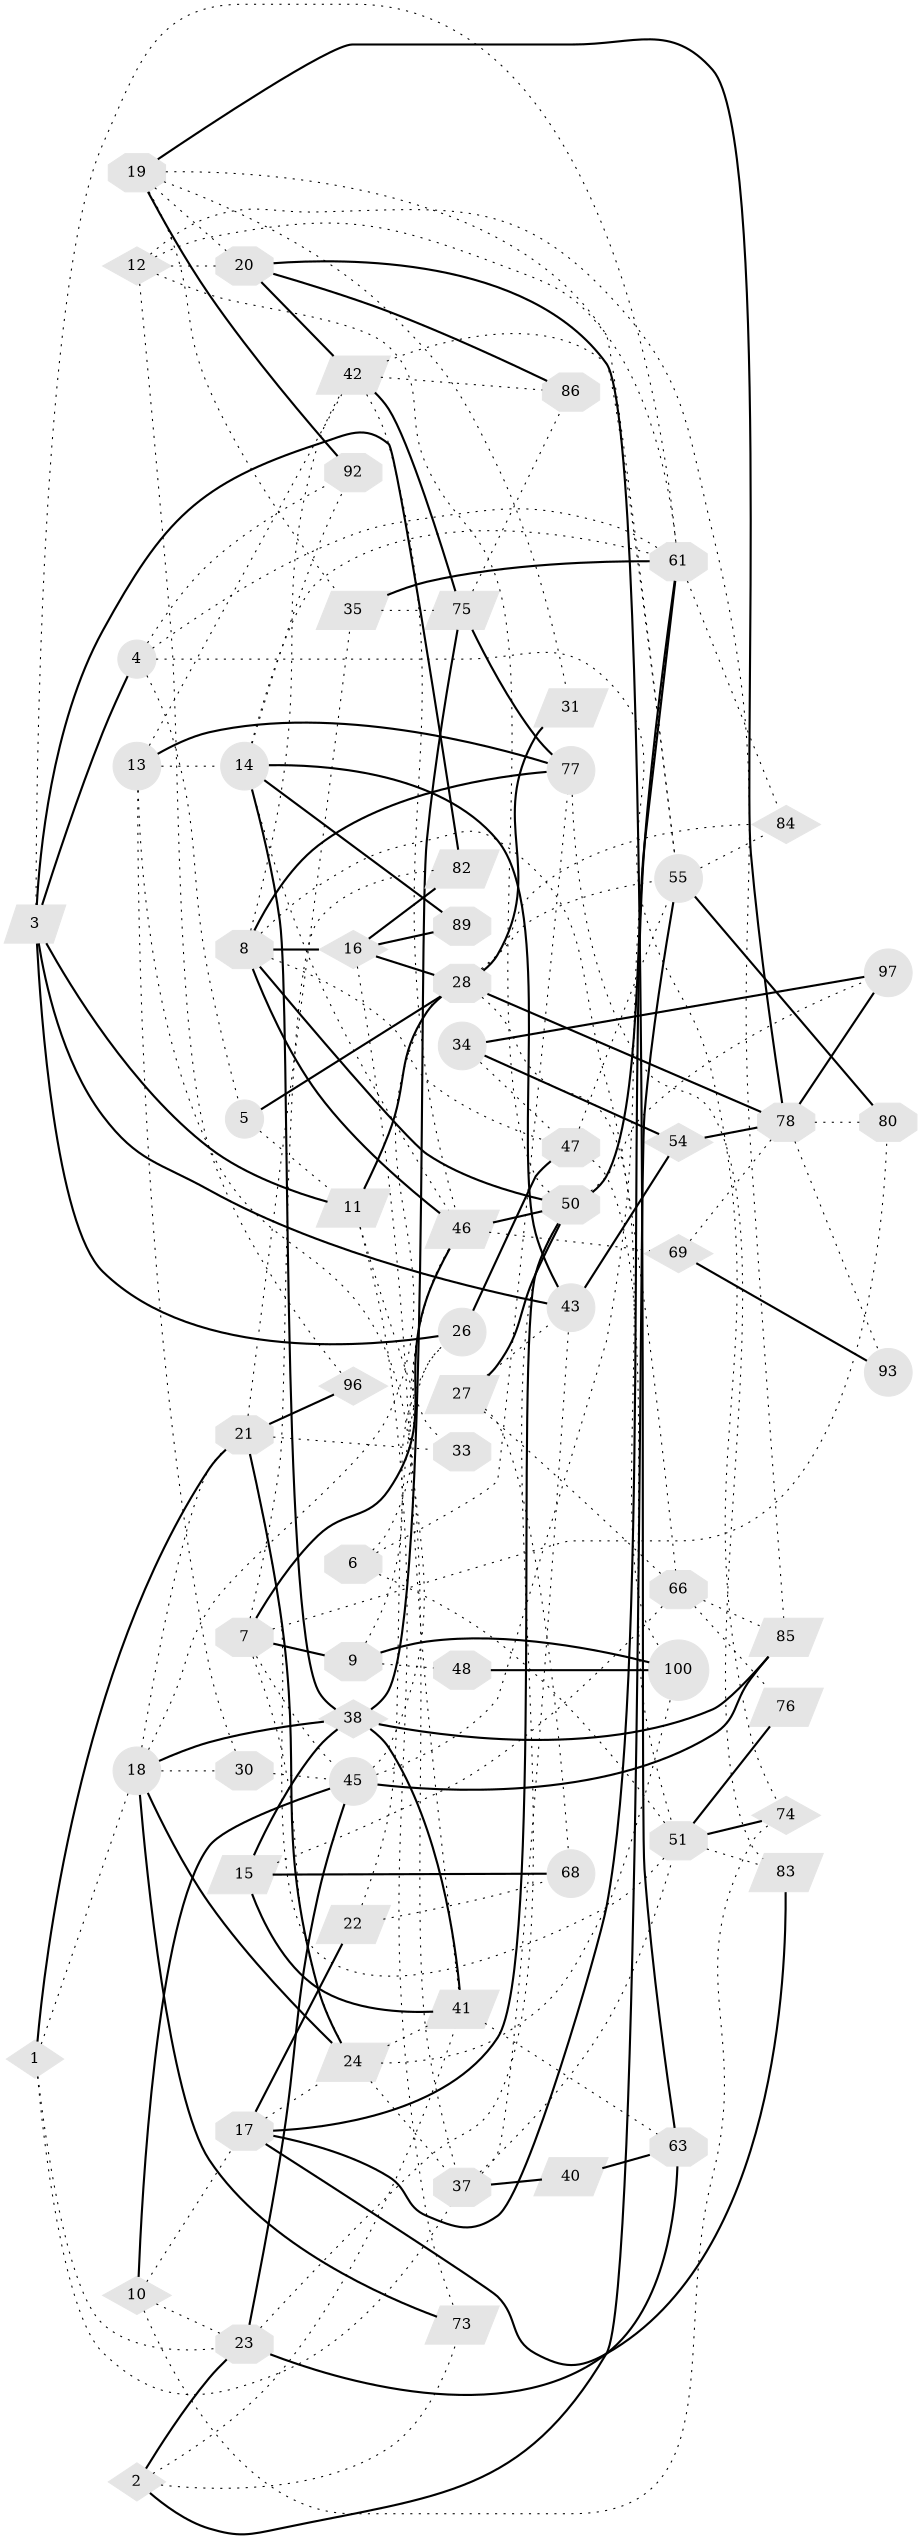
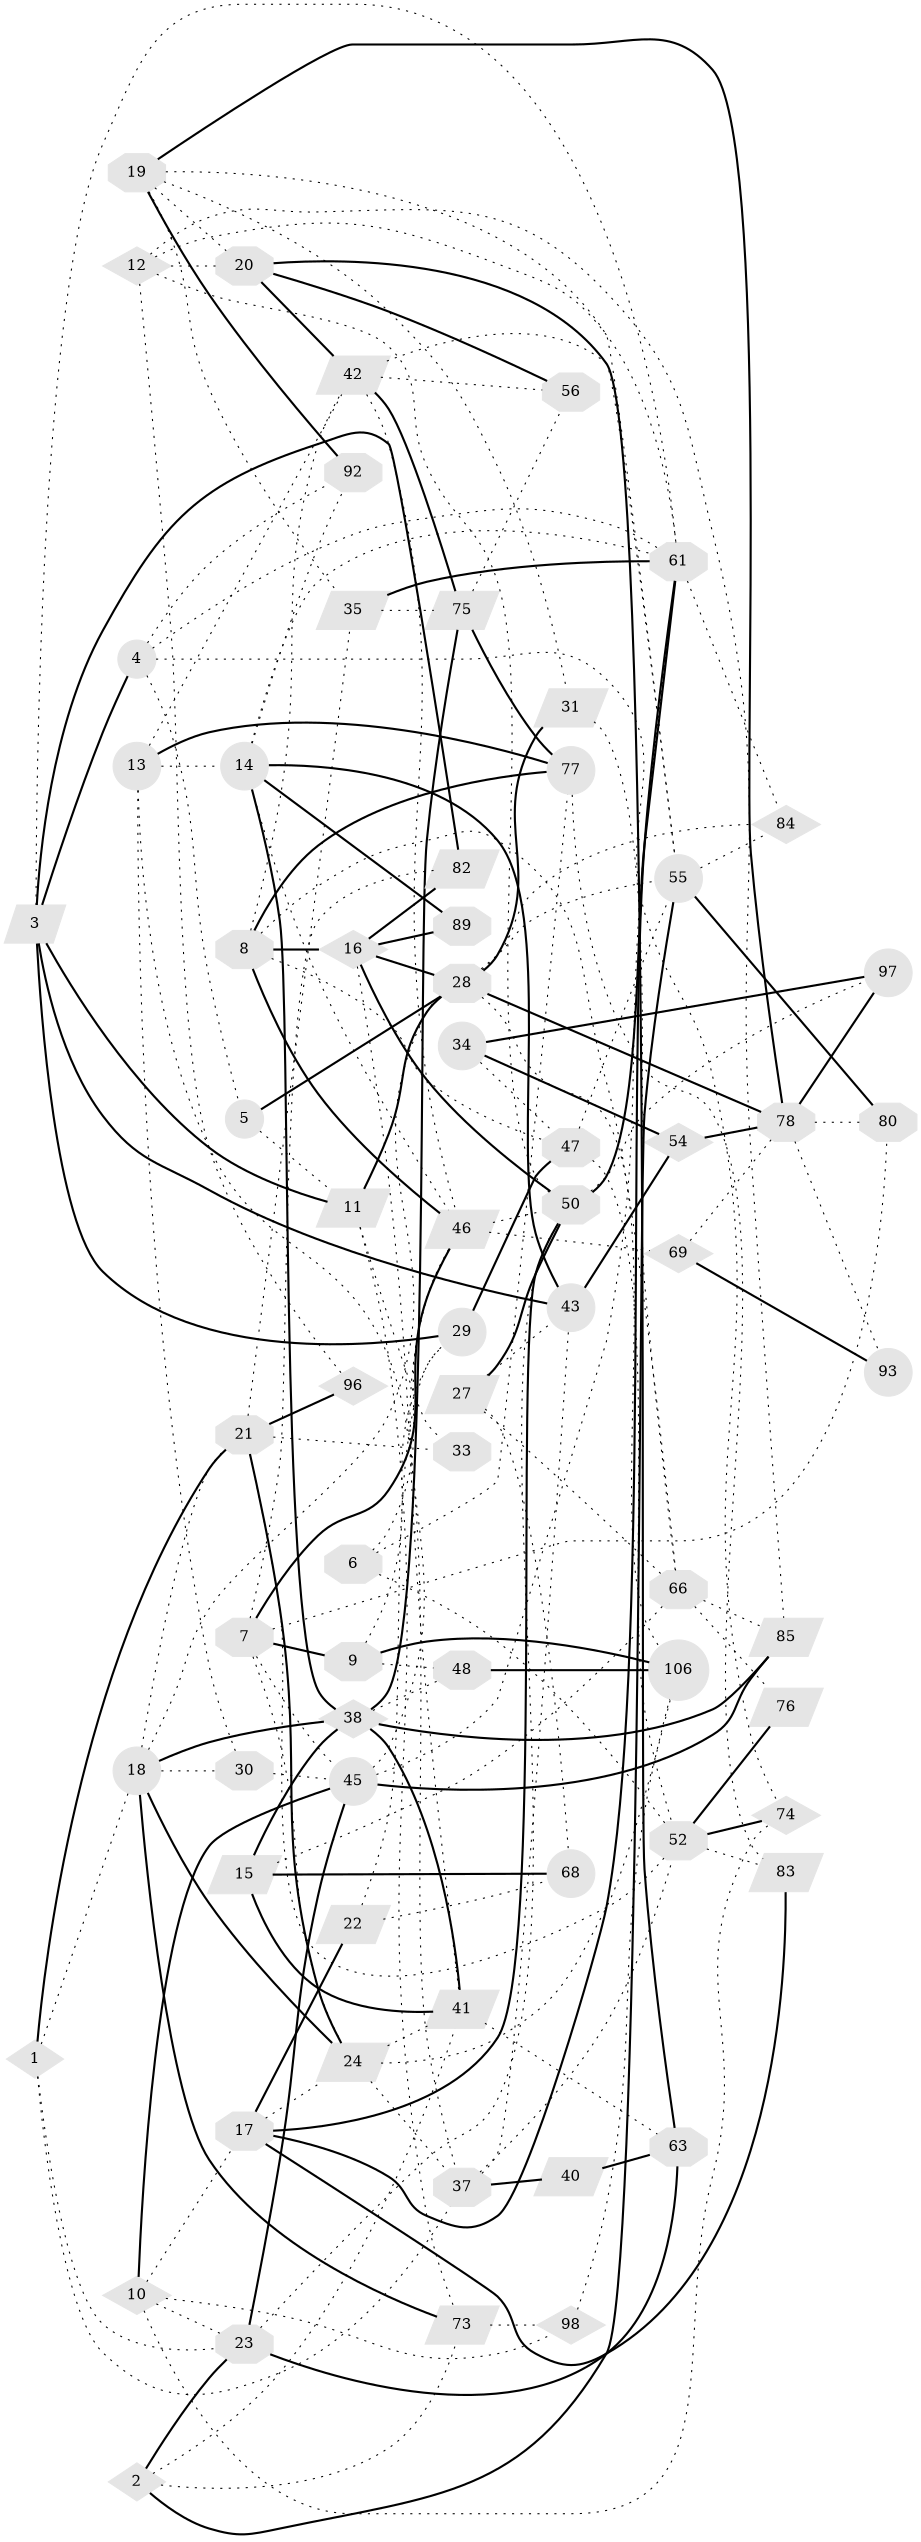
node "86": label "86" -> "56"
edge "8" -- "50": now "16" -- "50"
edge "31" -- "66": added
edge "50" -- "46": style bold -> dotted
node "26": label "26" -> "29"
node "100": label "100" -> "106"
edge "48" -- "38": added
node "51": label "51" -> "52"
node "98": added
